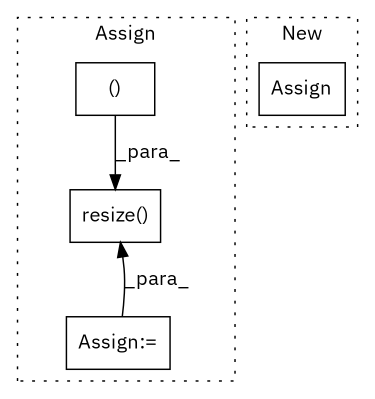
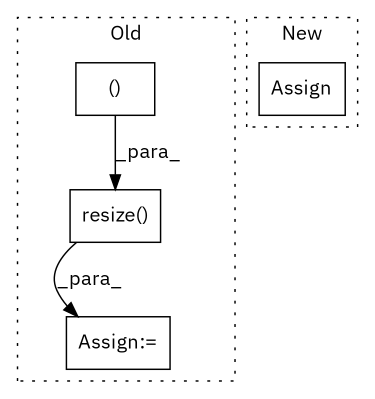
cluster "Assign": label "Assign" -> "Old"
edge "Assign:=" -> "resize()": reversed
